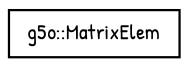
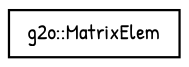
node "g5o::MatrixElem": label "g5o::MatrixElem" -> "g2o::MatrixElem"
